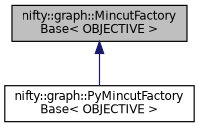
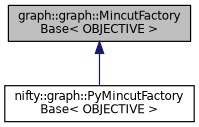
node "nifty::graph::MincutFactory Base< OBJECTIVE >": label "nifty::graph::MincutFactory Base< OBJECTIVE >" -> "graph::graph::MincutFactory Base< OBJECTIVE >"
